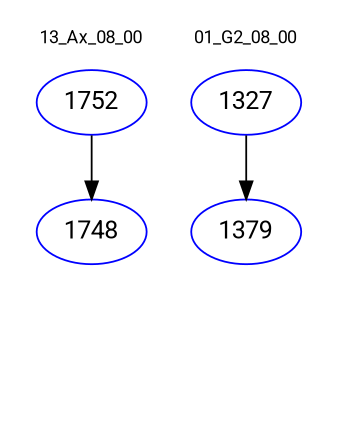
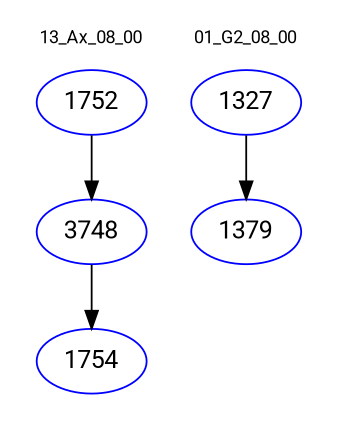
node "1748": label "1748" -> "3748"
node "1754": added
